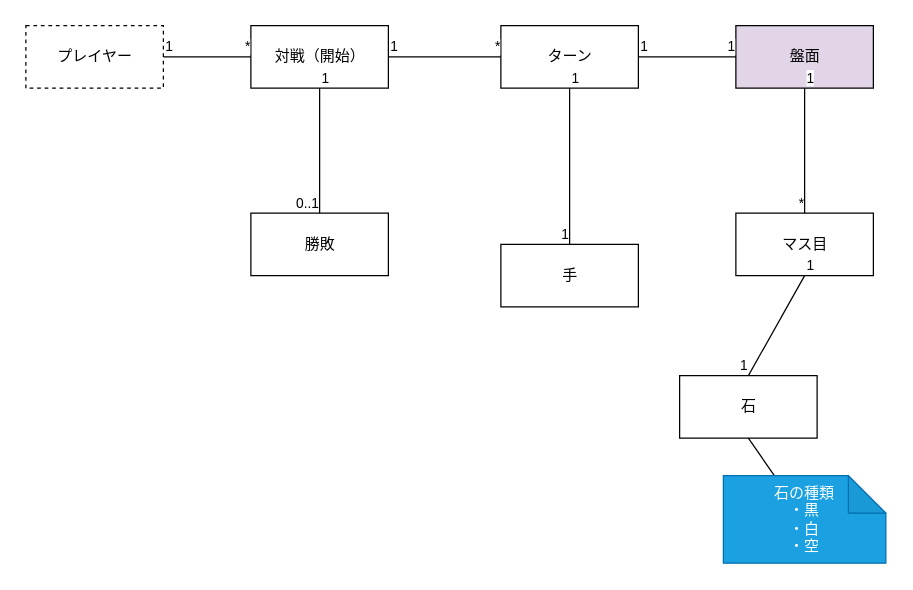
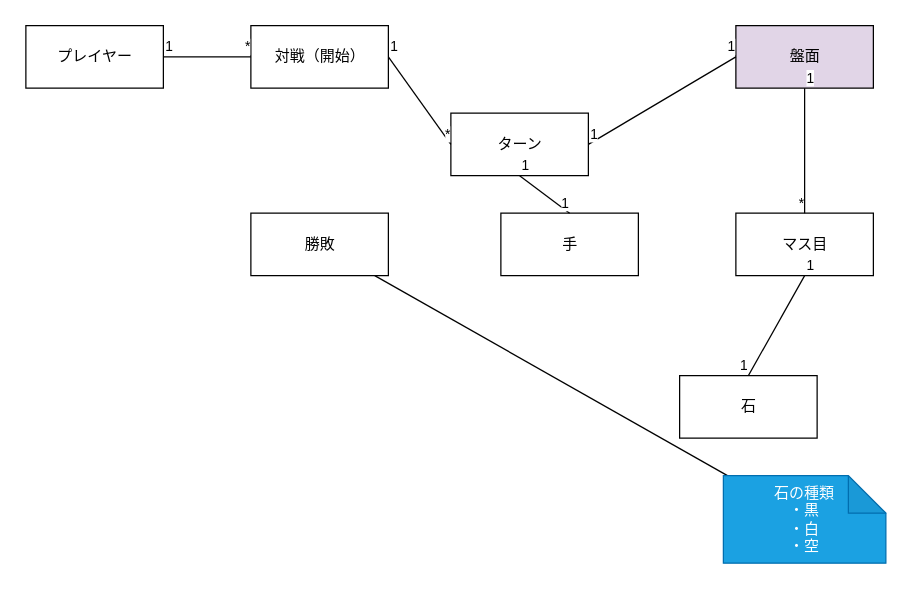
node "プレイヤー": style dashed -> solid
node "ターン": moved (569, 57) -> (519, 144)
edge "対戦（開始）" -- "勝敗": removed, labels "1", "0..1"
node "手": moved (569, 276) -> (569, 244)
edge "石" -- "石の種類 ・黒 ・白 ・空": now "勝敗" -- "石の種類 ・黒 ・白 ・空"
